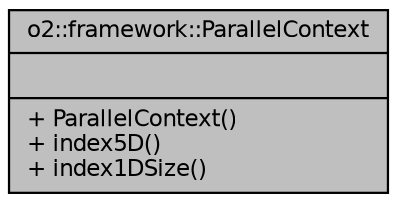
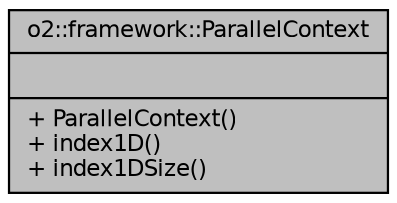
node "o2::framework::ParallelContext": text "+ index5D()" -> "+ index1D()"
